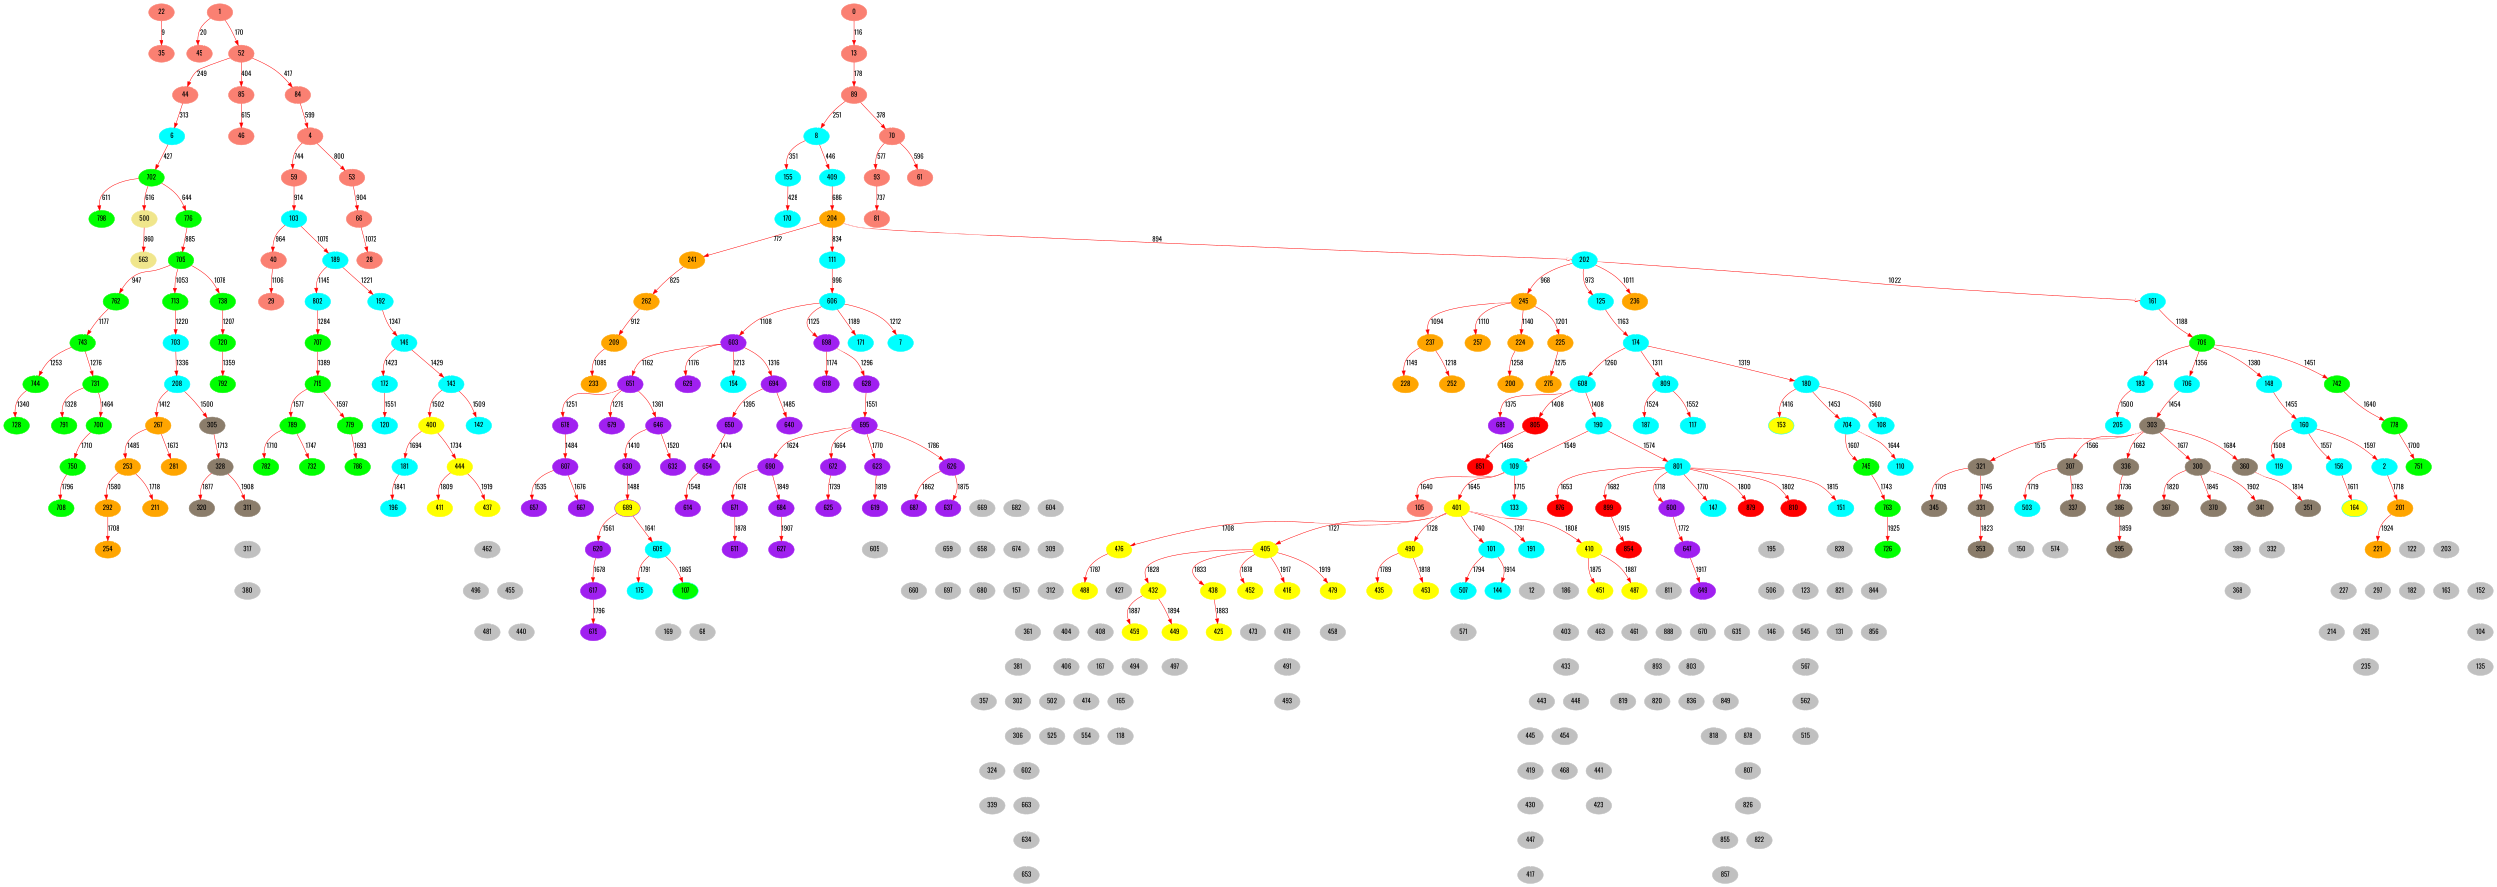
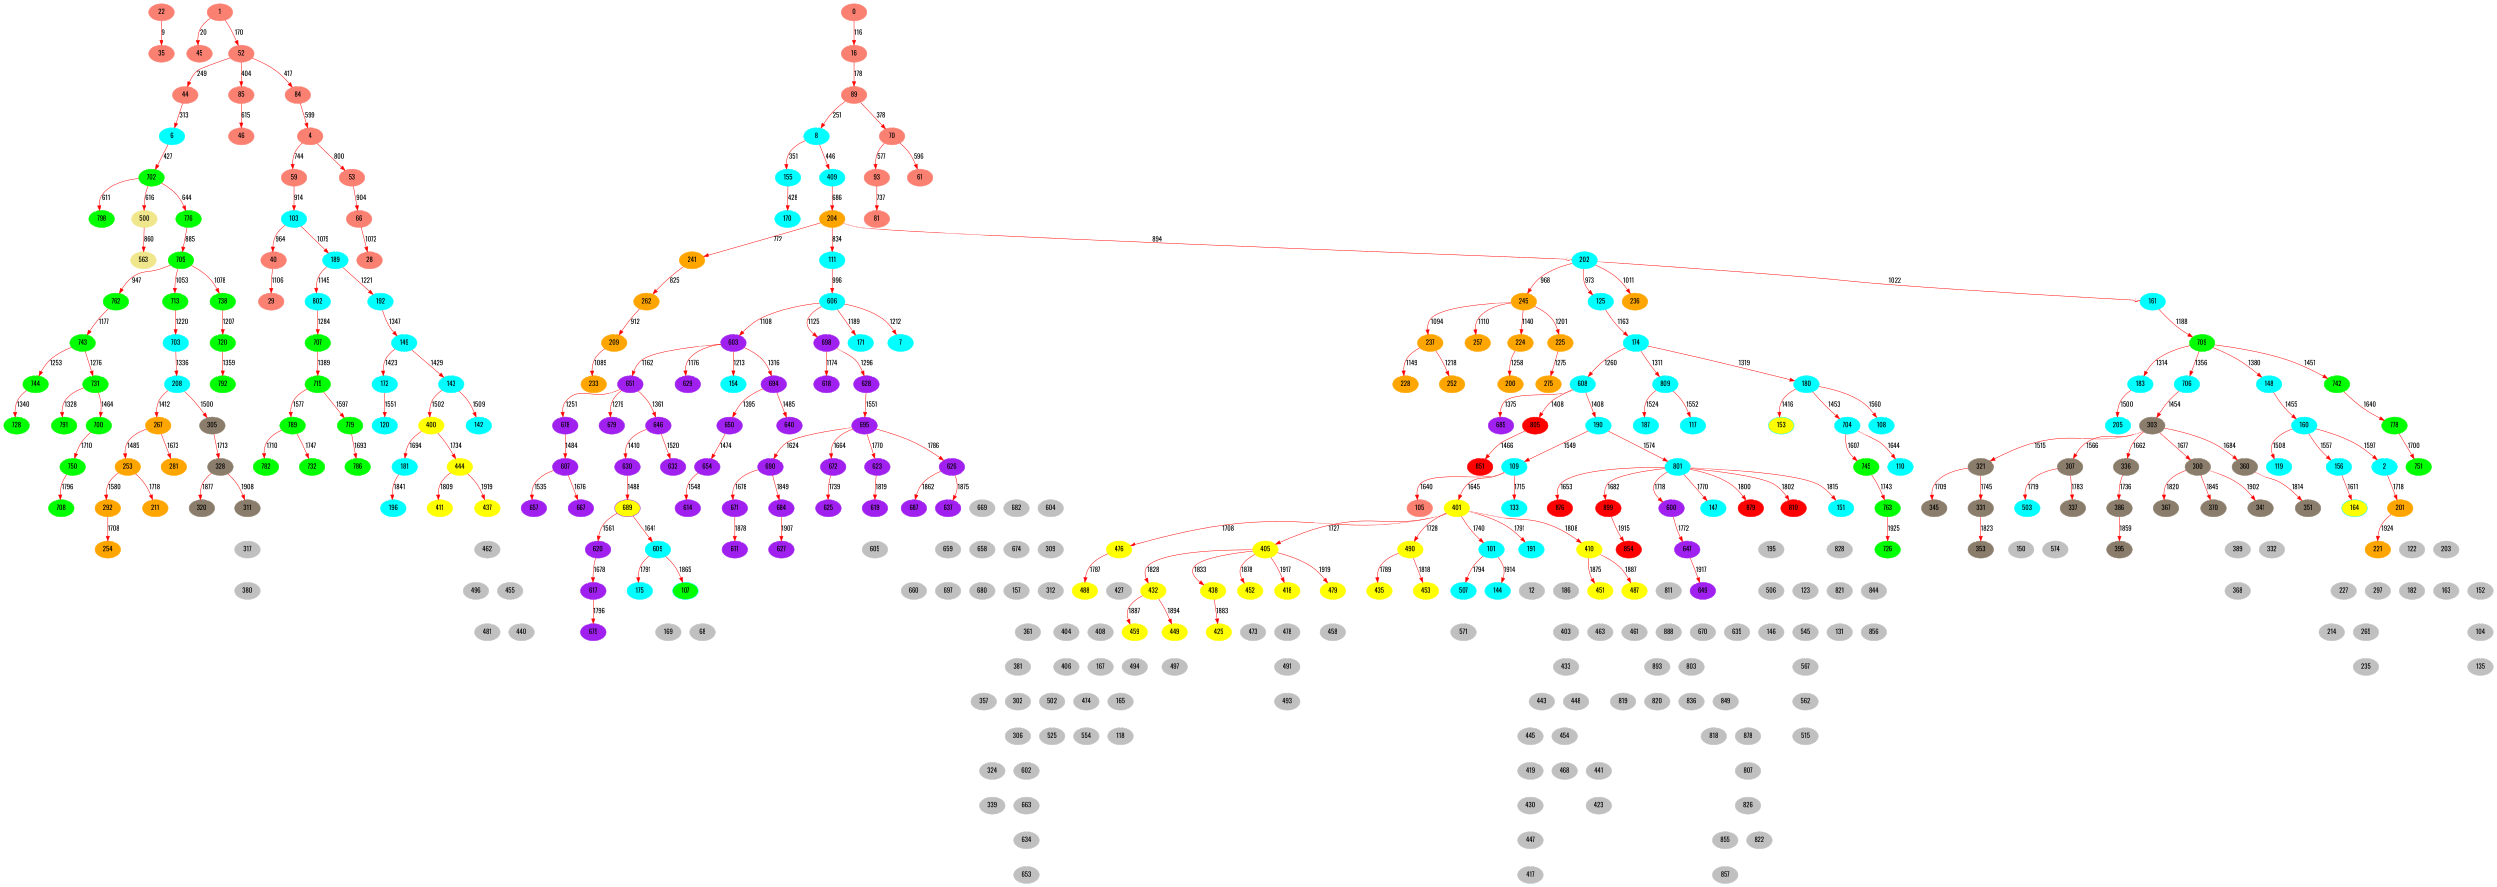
node "13": label "13" -> "16"
